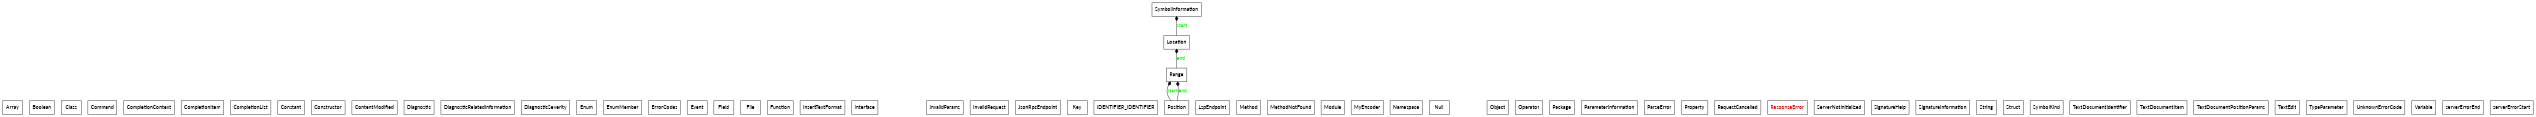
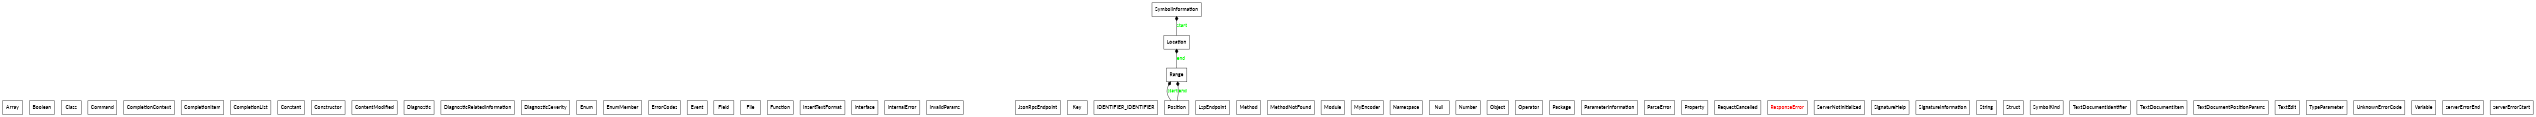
node "InternalError": added
node "InvalidRequest": removed
node "Number": added
